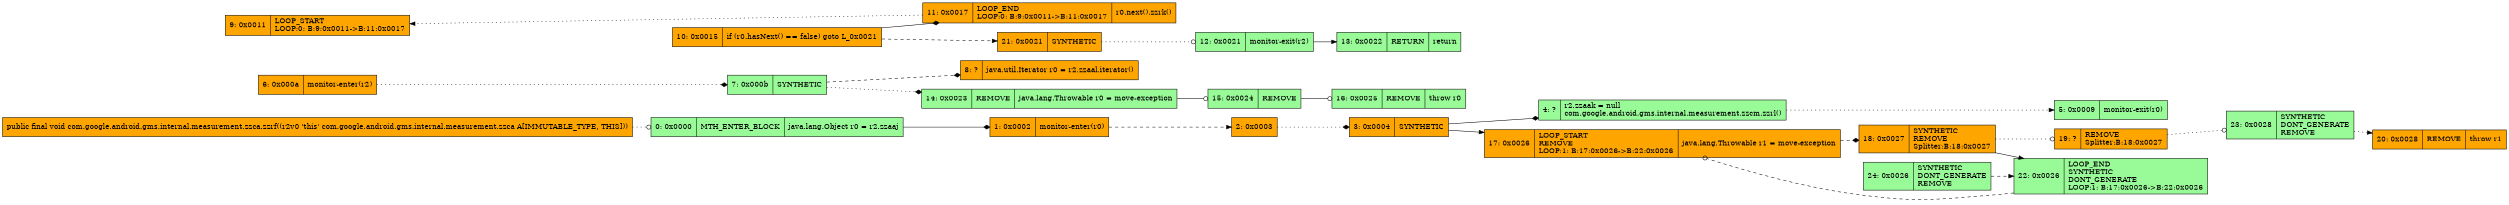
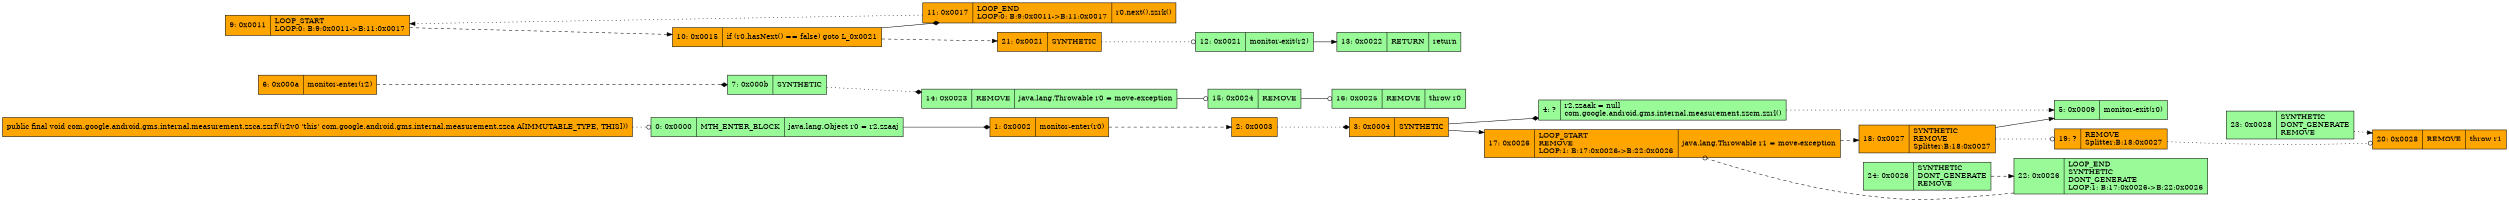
edge "9: 0x0011" -> "10: 0x0015": added
node "8: ?": removed
edge "6: 0x000a" -> "7: 0x000b": style dotted -> dashed
edge "19: ?" -> "23: 0x0028": now "19: ?" -> "20: 0x0028"
edge "17: 0x0026" -> "18: 0x0027": arrowhead diamond -> normal
edge "18: 0x0027" -> "22: 0x0026": now "18: 0x0027" -> "5: 0x0009"
